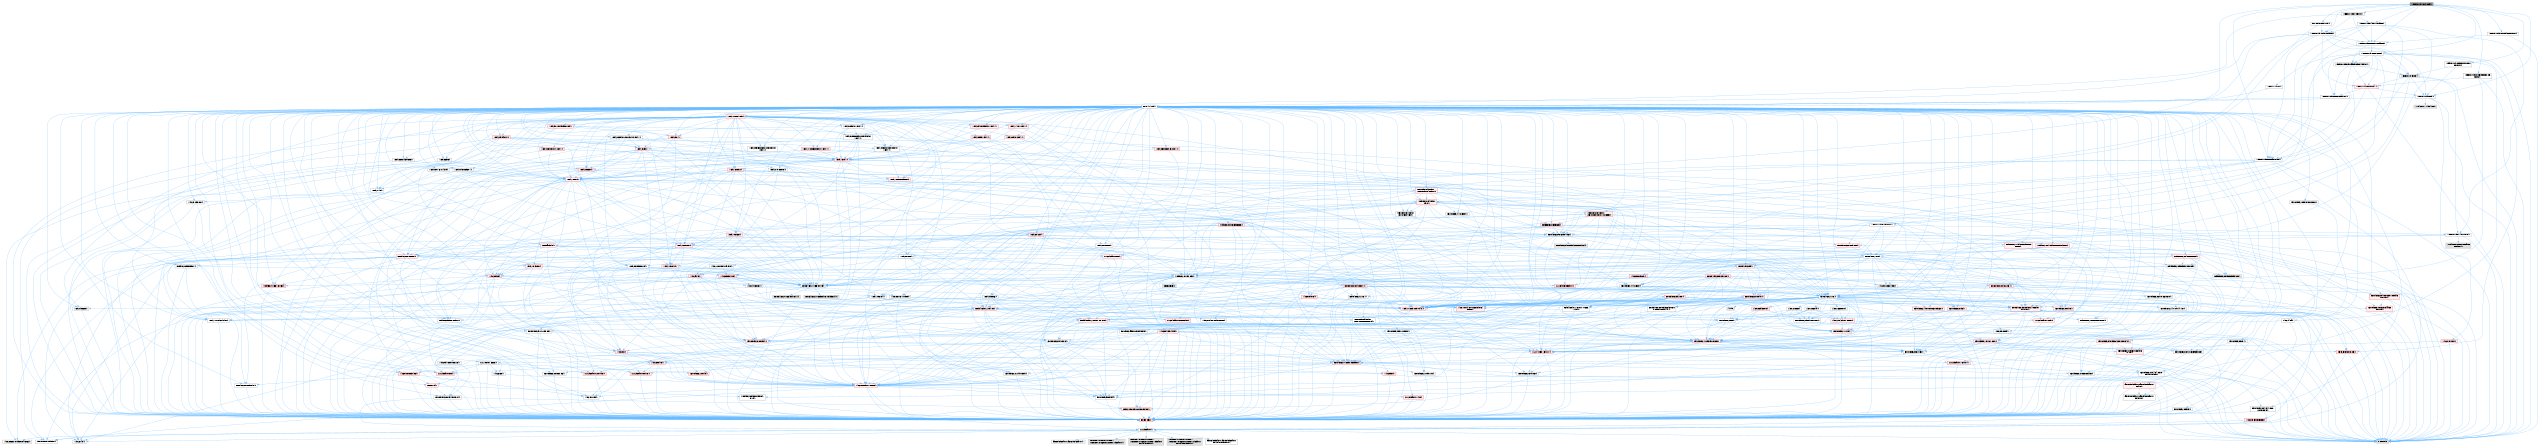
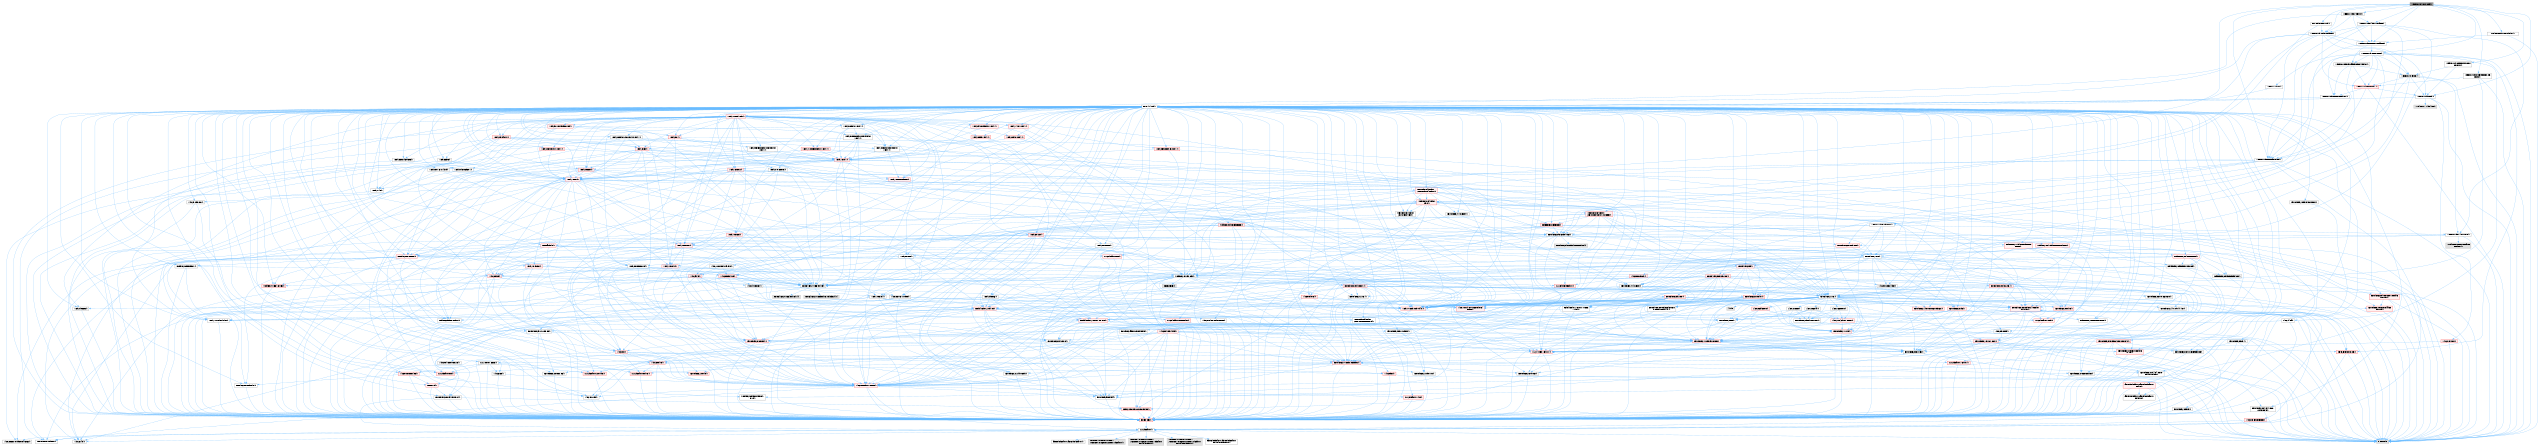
node "MetasoundExecutableOperator.h": label "MetasoundExecutableOperator.h" -> "ScaleRotationTranslation.h"
edge "CoreMinimal.h" -> "Math/ScaleRotationTranslation Matrix.h": now "Math/Box.h" -> "Math/ScaleRotationTranslation Matrix.h"
